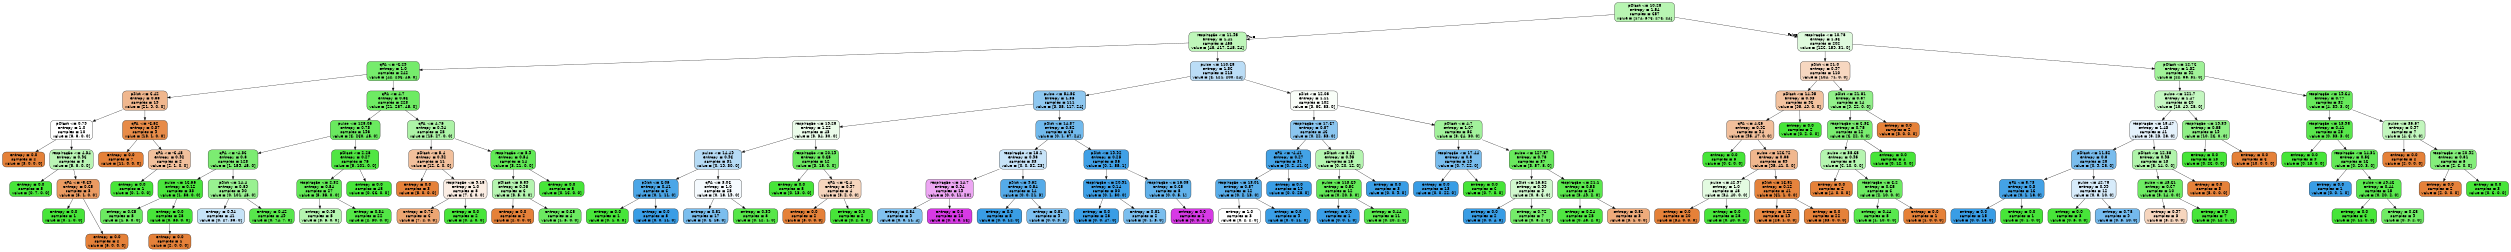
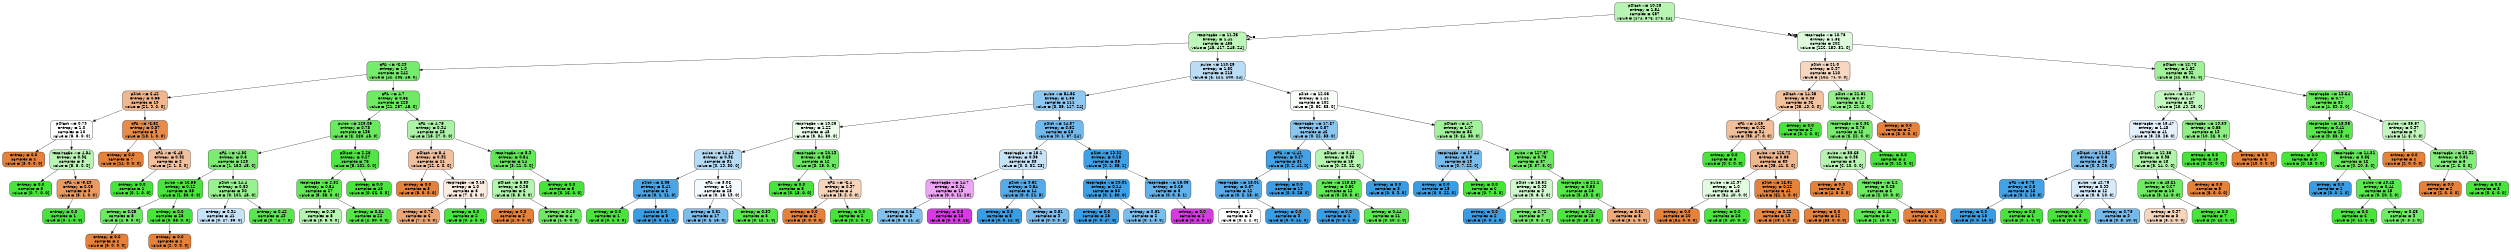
edge "qPA <= -8.69 entropy = 0.65 samples = 3 value = [5, 1, 0, 0]" -> "entropy = 0.0 samples = 2 value = [5, 0, 0, 0]": now "entropy = 0.65 samples = 5 value = [1, 5, 0, 0]" -> "entropy = 0.0 samples = 2 value = [5, 0, 0, 0]"
node "entropy = 0.0 samples = 5 value = [0, 0, 11, 0]": label "entropy = 0.0 samples = 5 value = [0, 0, 11, 0]" -> "pulso = 0.0 samples = 5 value = [0, 0, 11, 0]"
